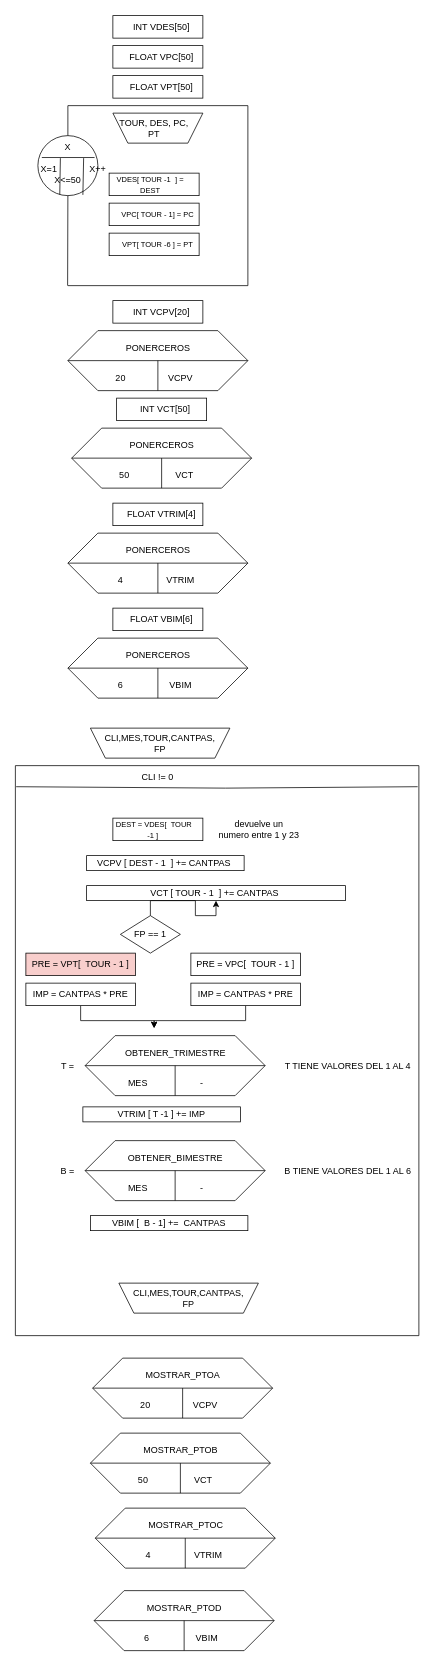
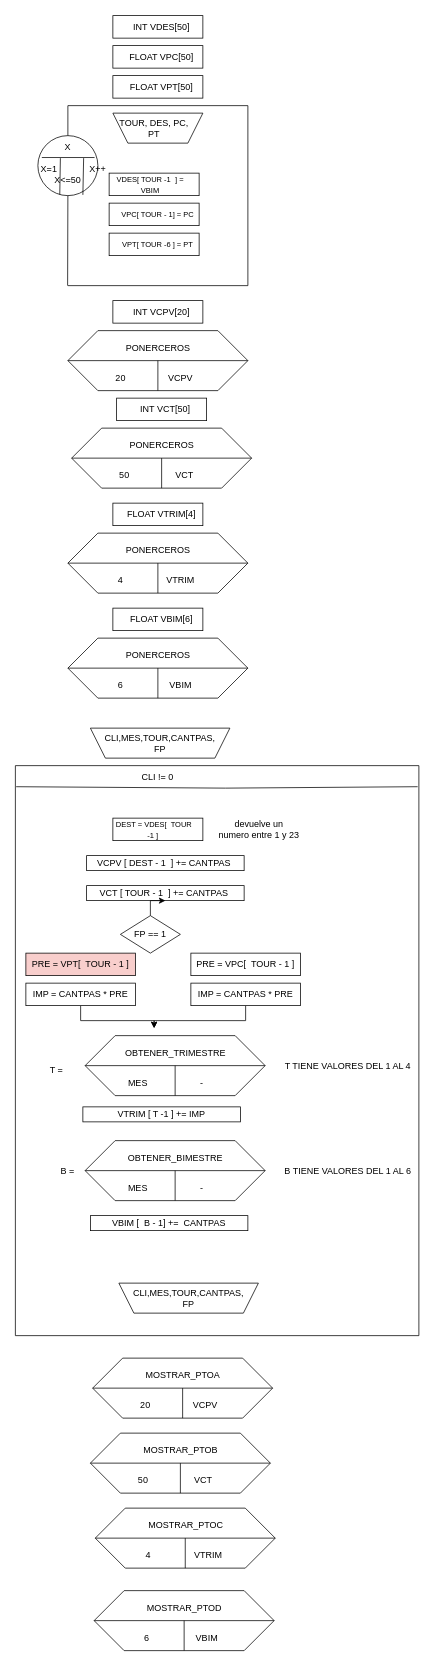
node "VDES[ TOUR -1 ] = DEST": label "VDES[ TOUR -1 ] = DEST" -> "VDES[ TOUR -1 ] = VBIM"
node "VCT [ TOUR - 1 ] += CANTPAS": size 259x15 -> 158x15
node "T =": moved (68, 1066) -> (57, 1070)
